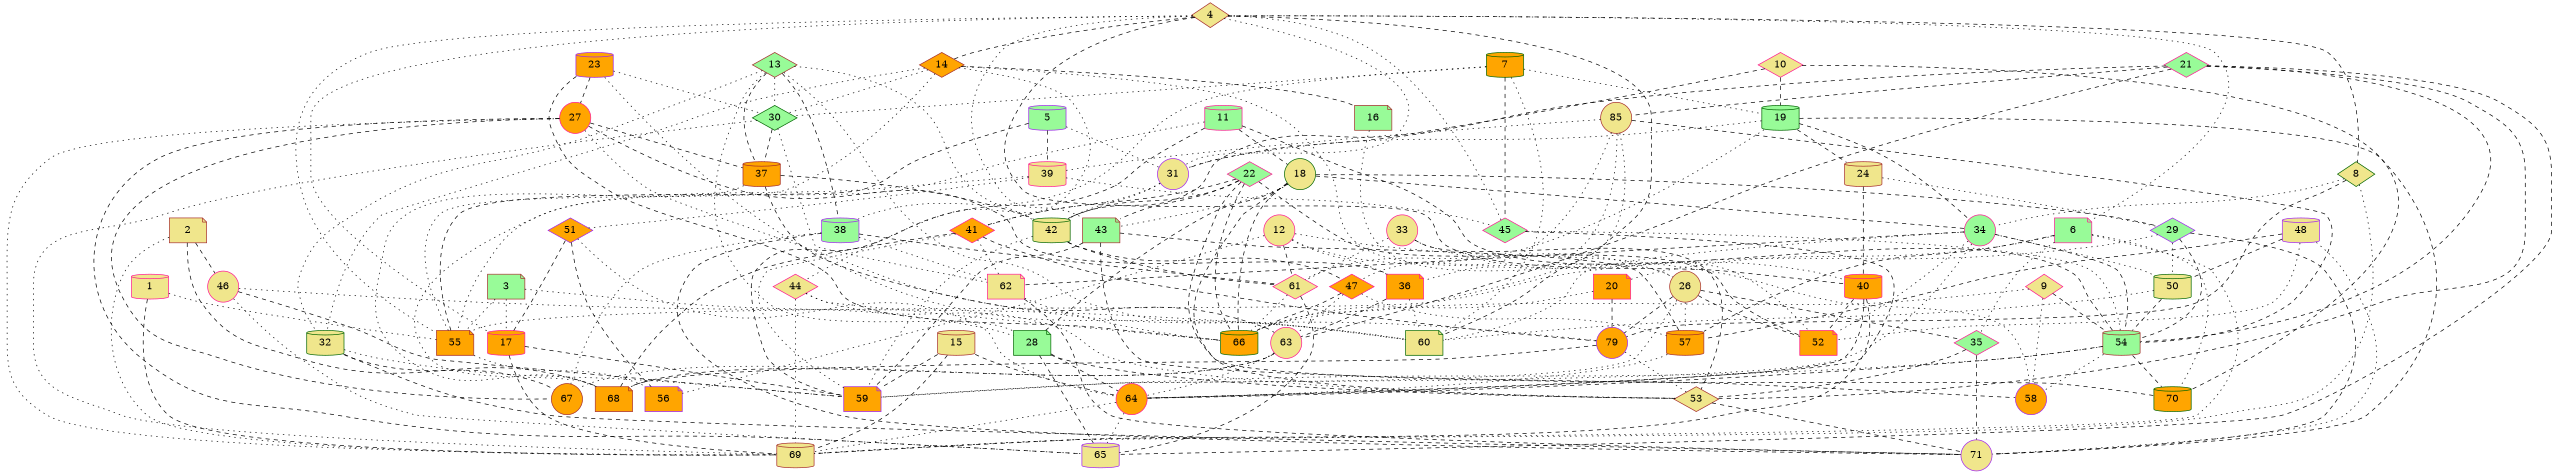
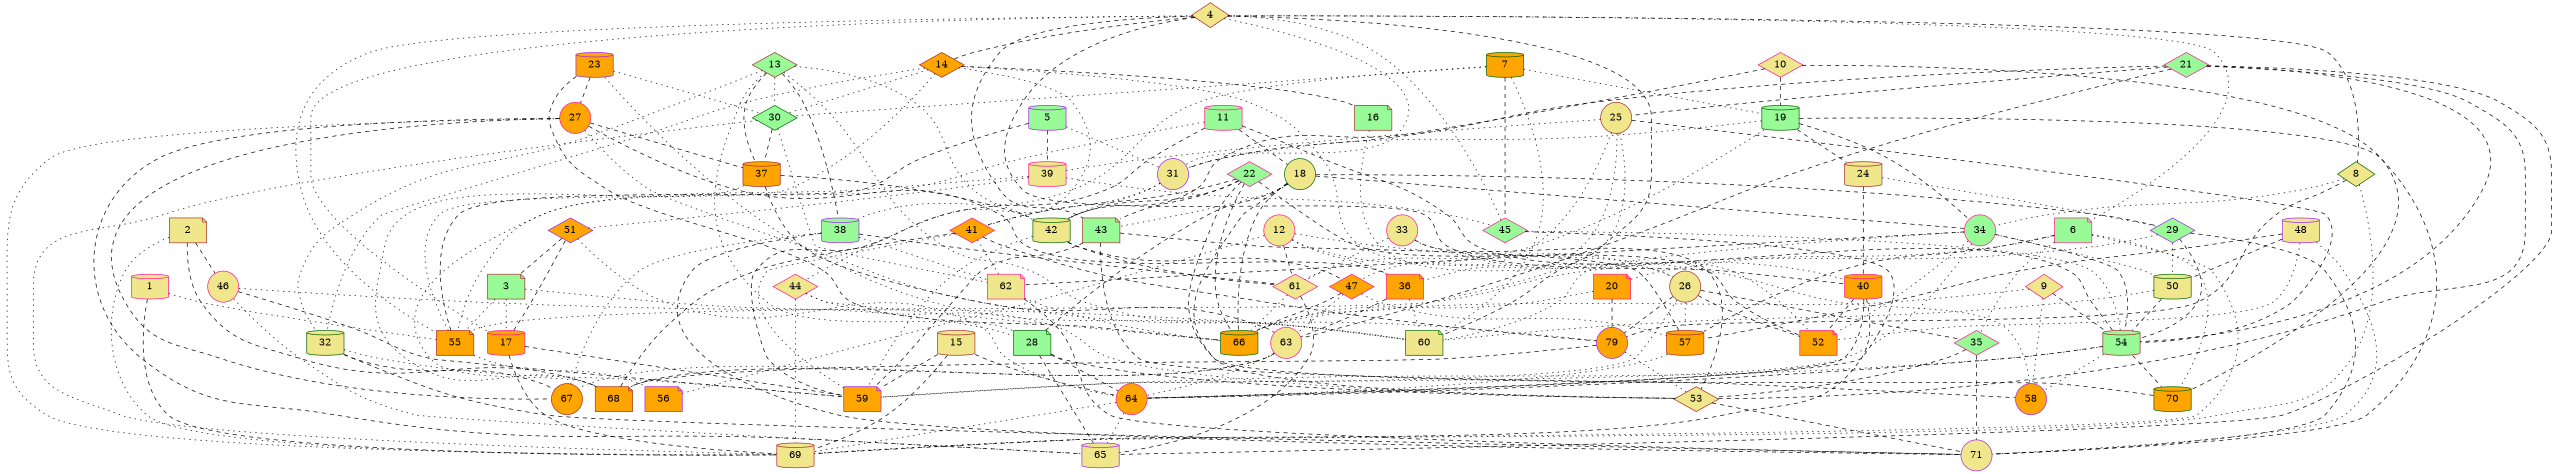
edge "4" -- "43": style dotted -> dashed
node "85": label "85" -> "25"
edge "51" -- "56": now "51" -- "3"
